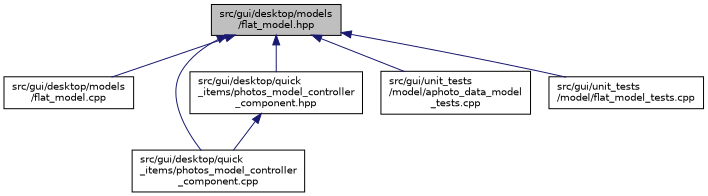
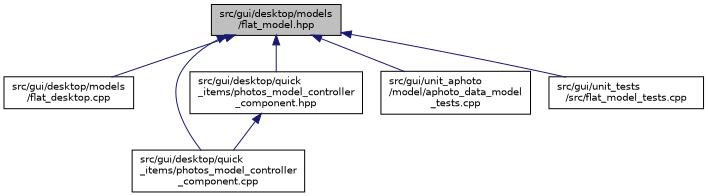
node "src/gui/desktop/models /flat_model.cpp": label "src/gui/desktop/models /flat_model.cpp" -> "src/gui/desktop/models /flat_desktop.cpp"
node "src/gui/unit_tests /model/aphoto_data_model _tests.cpp": label "src/gui/unit_tests /model/aphoto_data_model _tests.cpp" -> "src/gui/unit_aphoto /model/aphoto_data_model _tests.cpp"
node "src/gui/unit_tests /model/flat_model_tests.cpp": label "src/gui/unit_tests /model/flat_model_tests.cpp" -> "src/gui/unit_tests /src/flat_model_tests.cpp"
